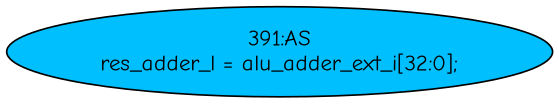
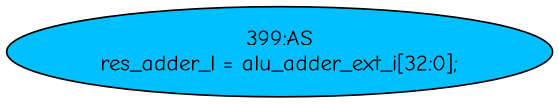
node "391:AS res_adder_l = alu_adder_ext_i[32:0];": label "391:AS res_adder_l = alu_adder_ext_i[32:0];" -> "399:AS res_adder_l = alu_adder_ext_i[32:0];"
